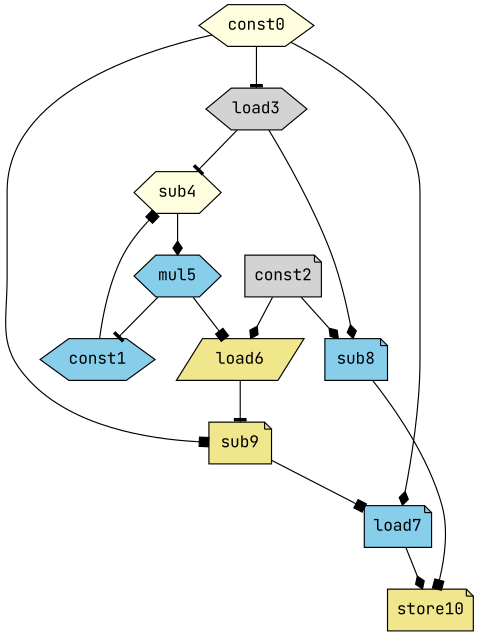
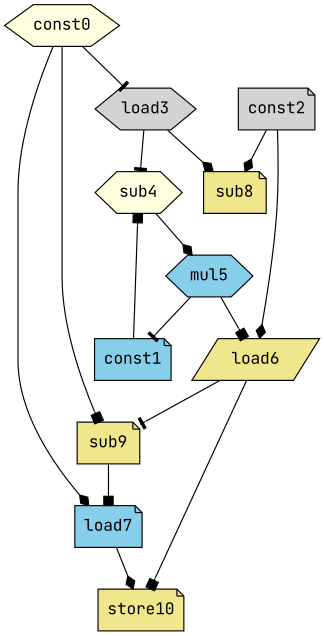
node "const1": shape hexagon -> note
node "sub8": fillcolor skyblue -> khaki
edge "sub8" -> "store10": now "load6" -> "store10"
